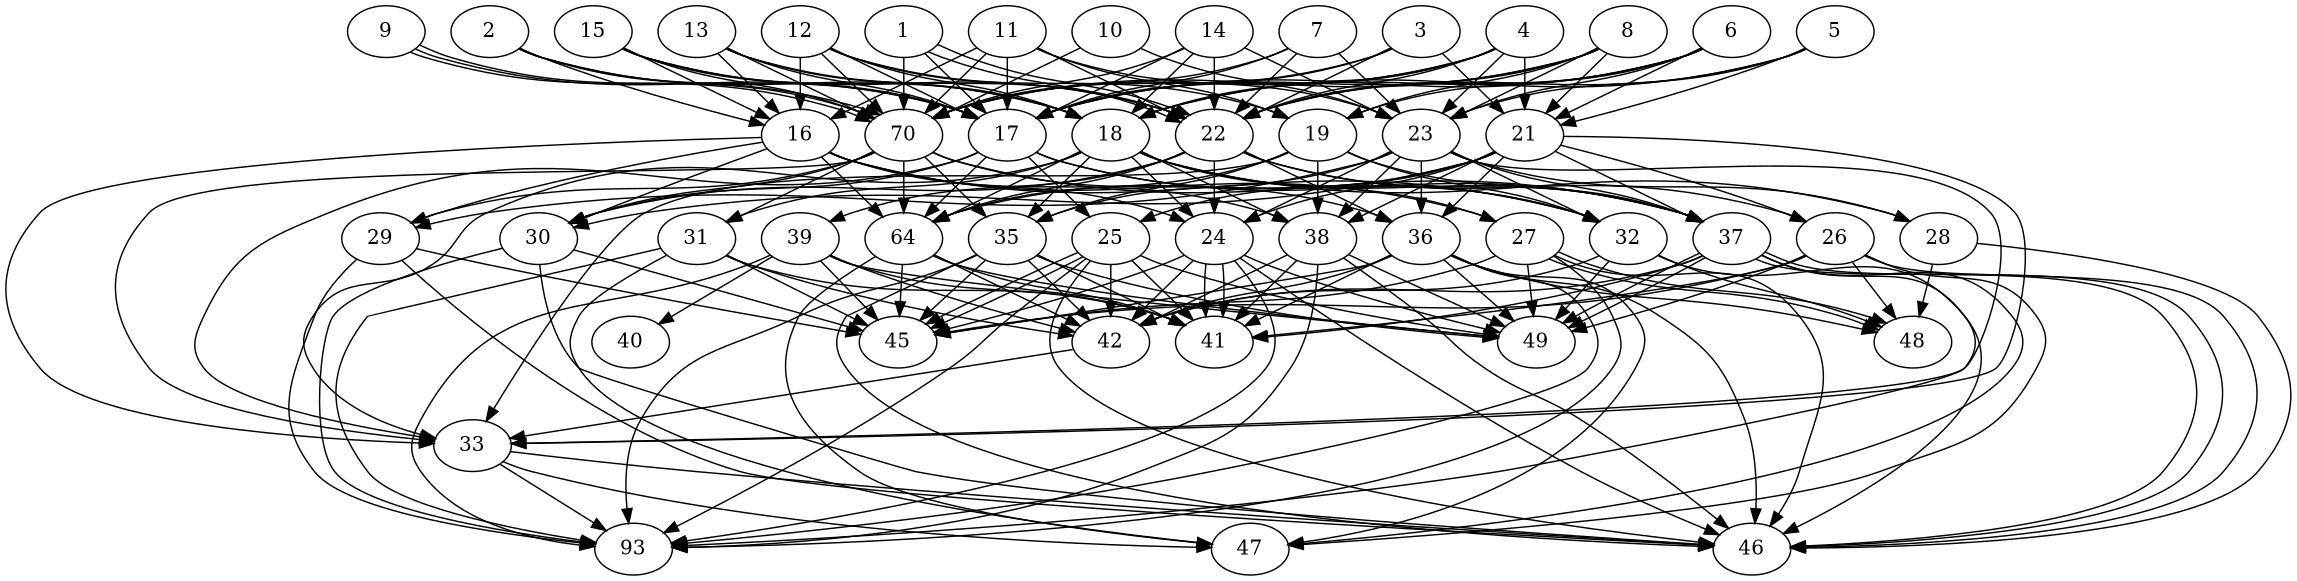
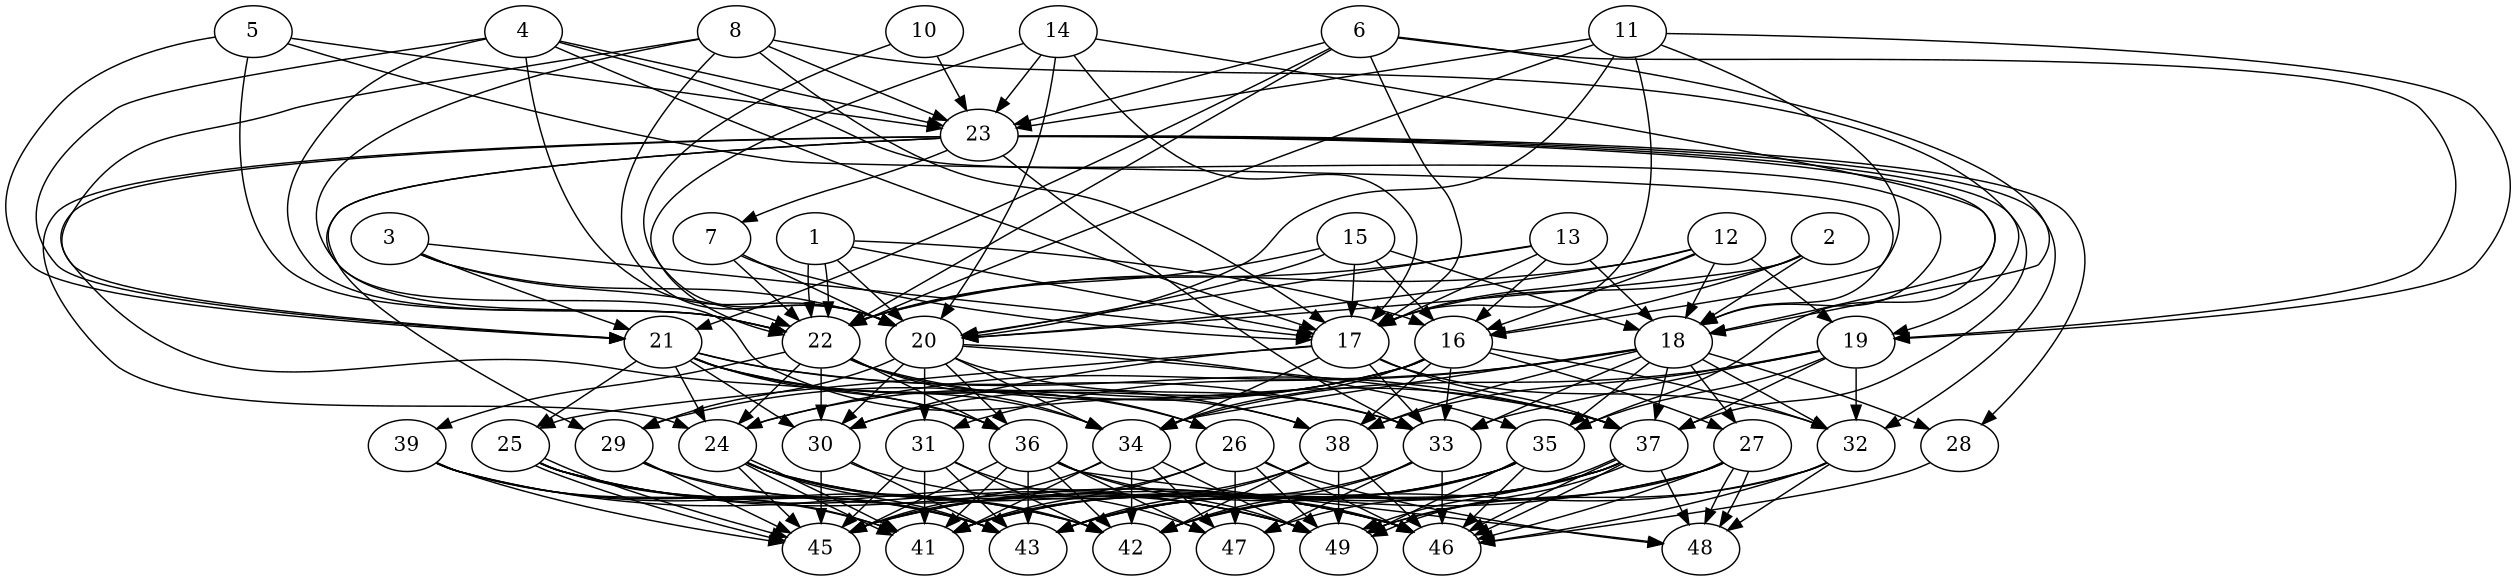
node "9": removed
edge "7" -> "23": reversed
node "70": label "70" -> "20"
node "64": label "64" -> "34"
edge "1" -> "16": added
edge "28" -> "48": now "37" -> "48"
node "40": removed
edge "42" -> "33": reversed
node "93": label "93" -> "43"
